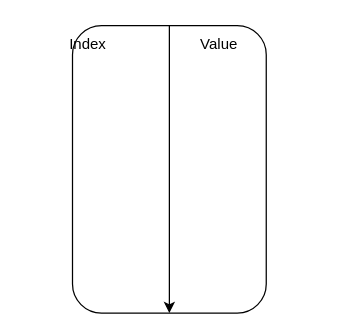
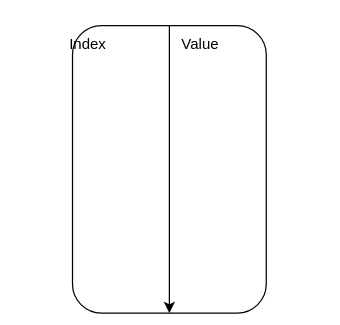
node "Value": moved (219, 44) -> (201, 44)
